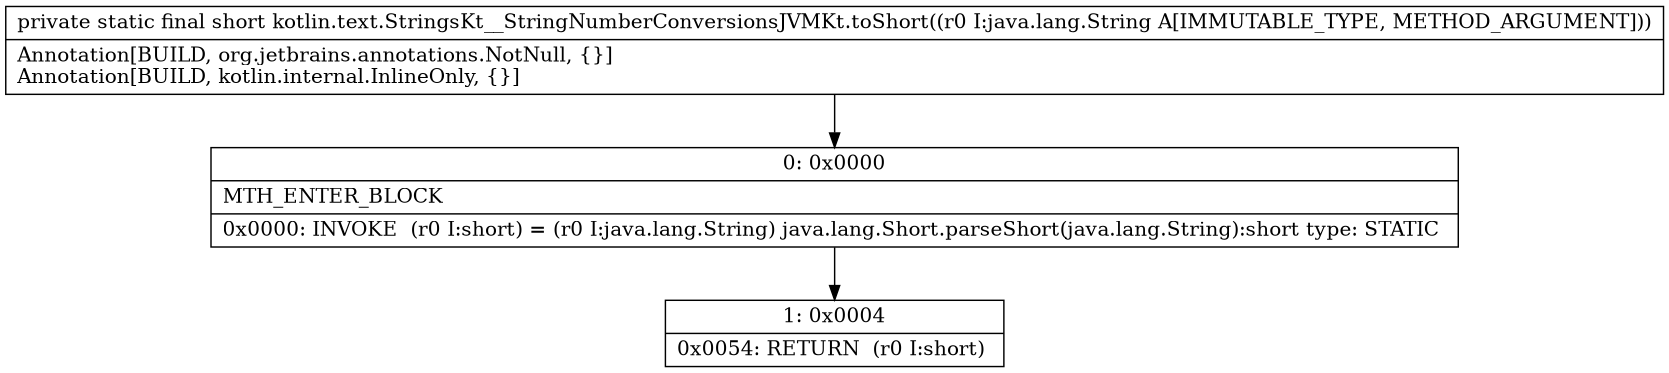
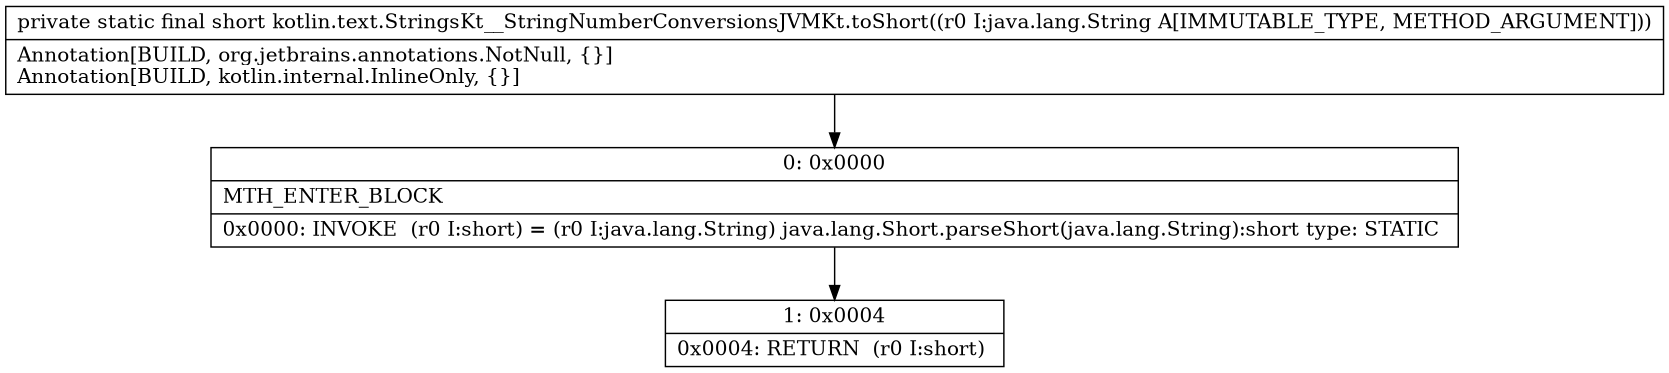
node "1: 0x0004": text "0x0054: RETURN  (r0 I:short)" -> "0x0004: RETURN  (r0 I:short)"
